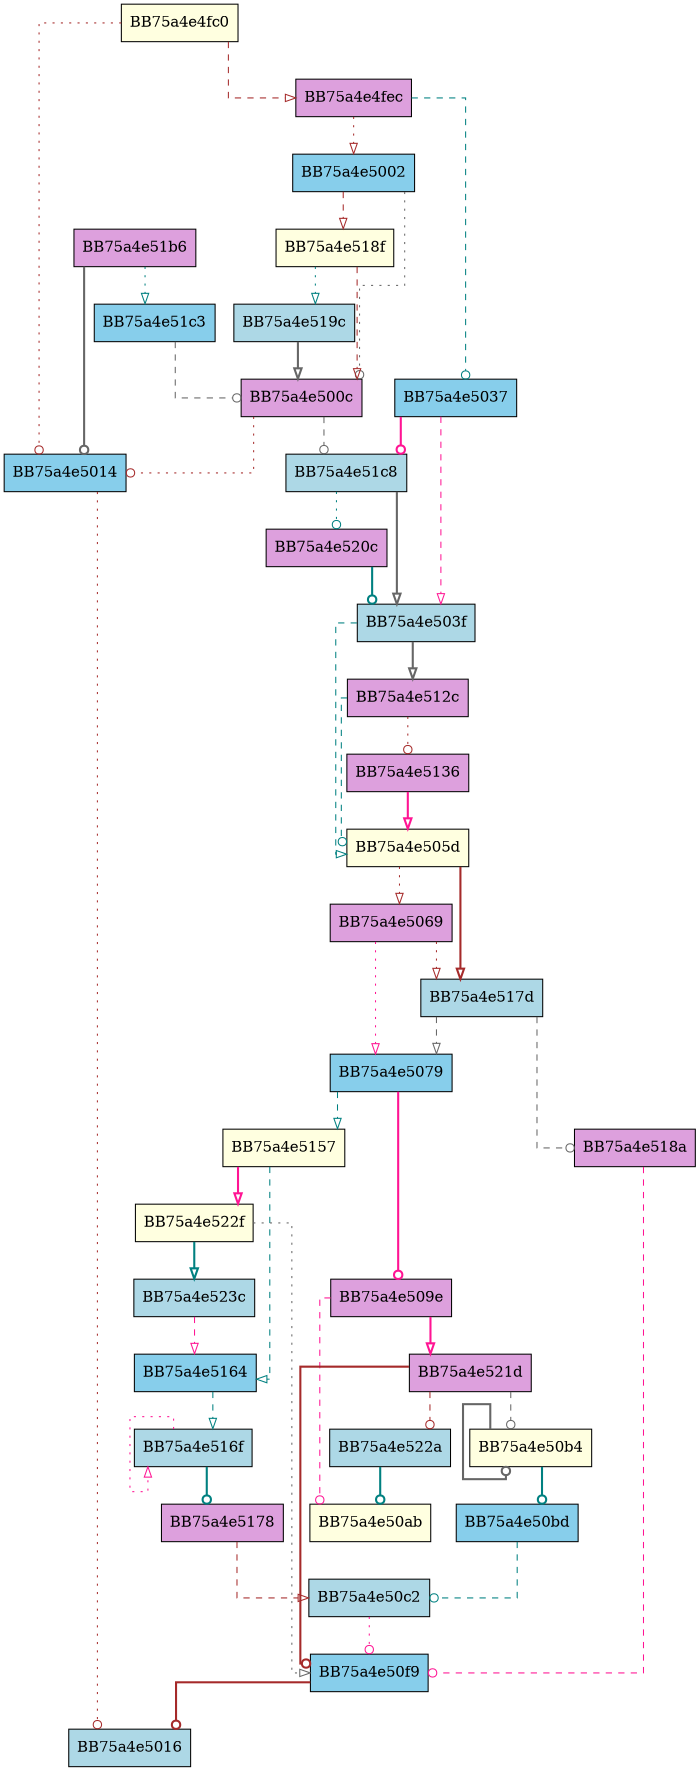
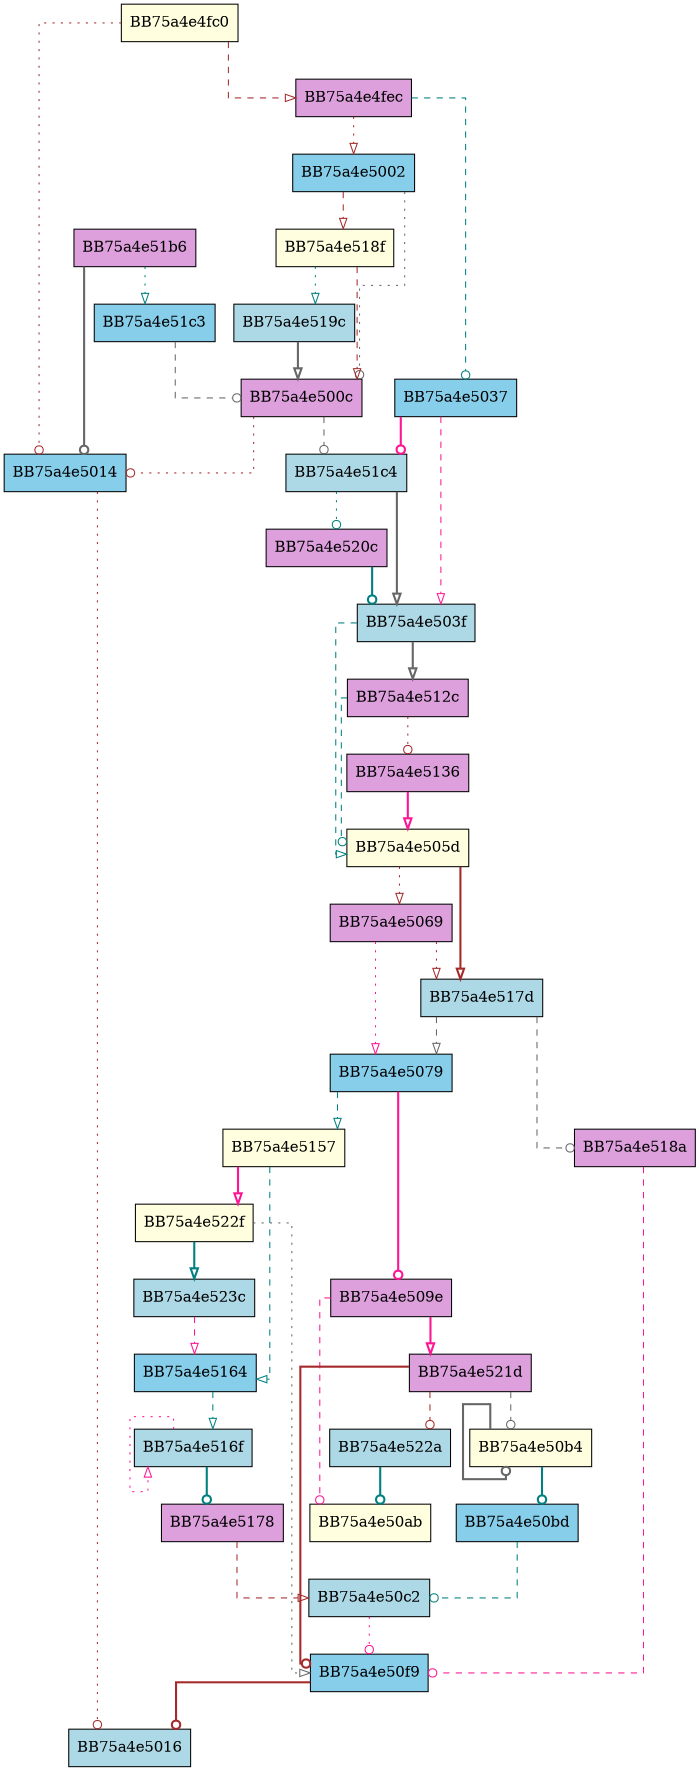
node "BB75a4e51c8": label "BB75a4e51c8" -> "BB75a4e51c4"
